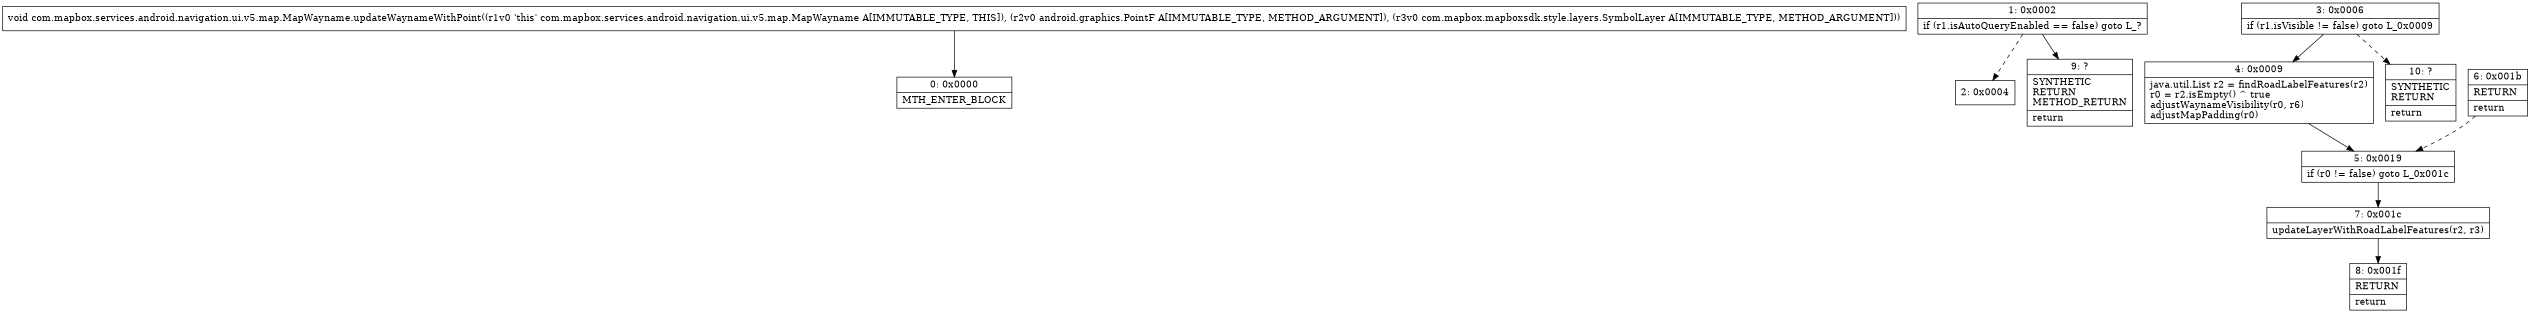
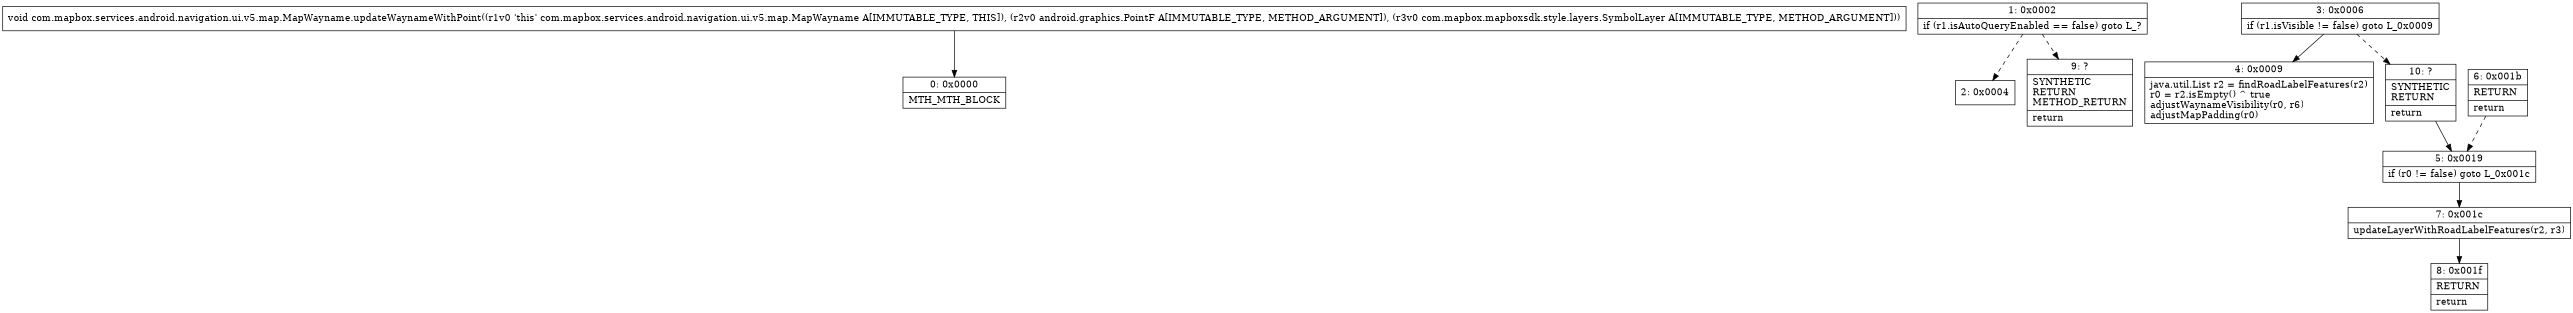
edge "1: 0x0002" -> "9: ?": style solid -> dashed
node "0: 0x0000": text "MTH_ENTER_BLOCK" -> "MTH_MTH_BLOCK"
edge "4: 0x0009" -> "5: 0x0019": now "10: ?" -> "5: 0x0019"
